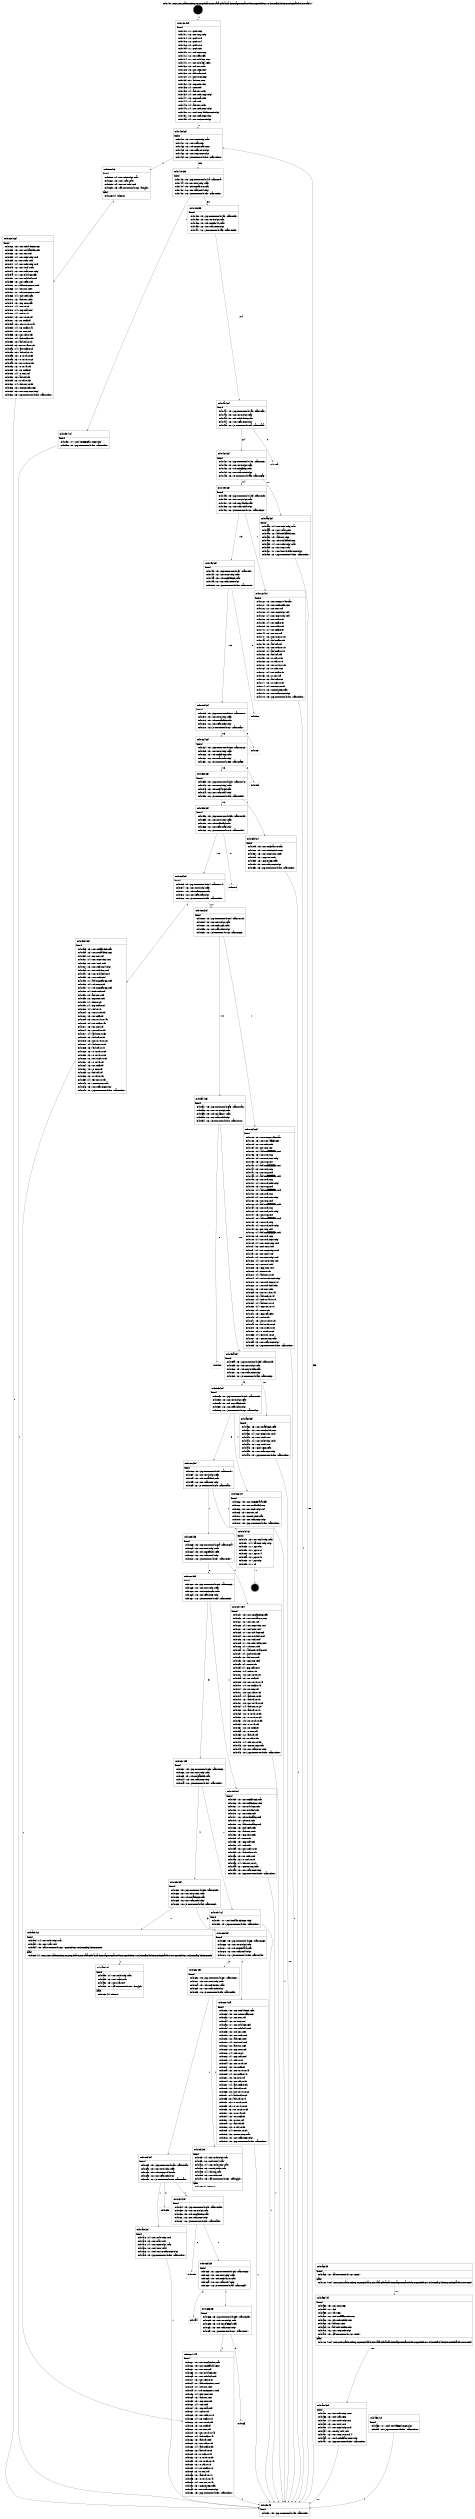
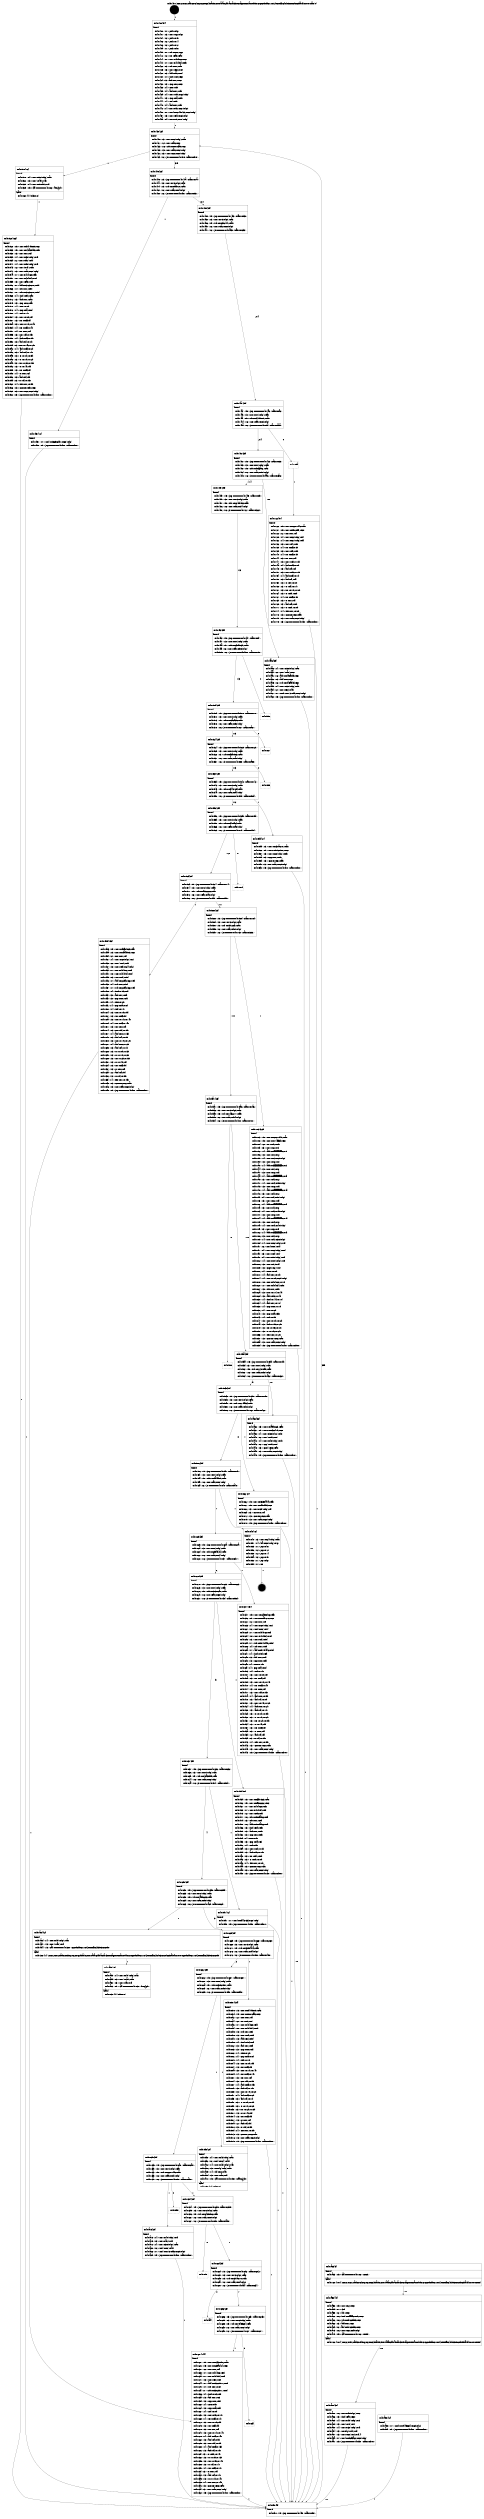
edge "0x4014d9 [25]" -> "0x401722 [97]": now "0x401e9a" -> "0x401722 [97]"
